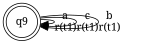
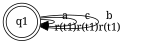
node "q9": label "q9" -> "q1"
